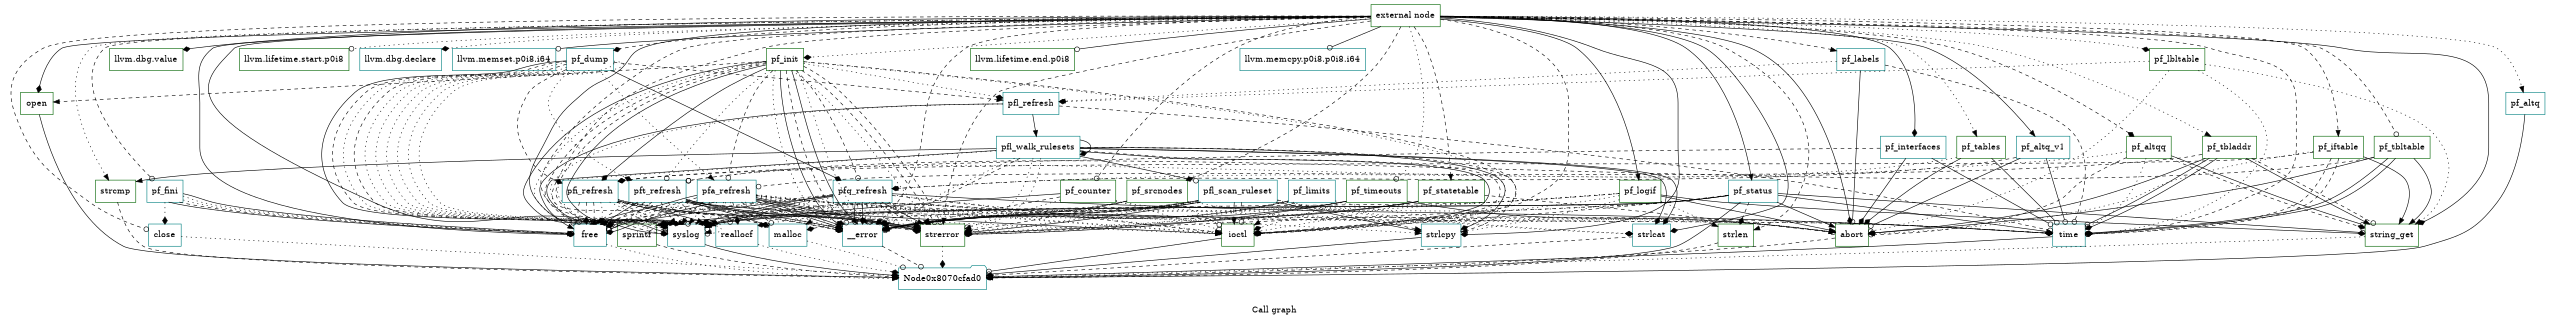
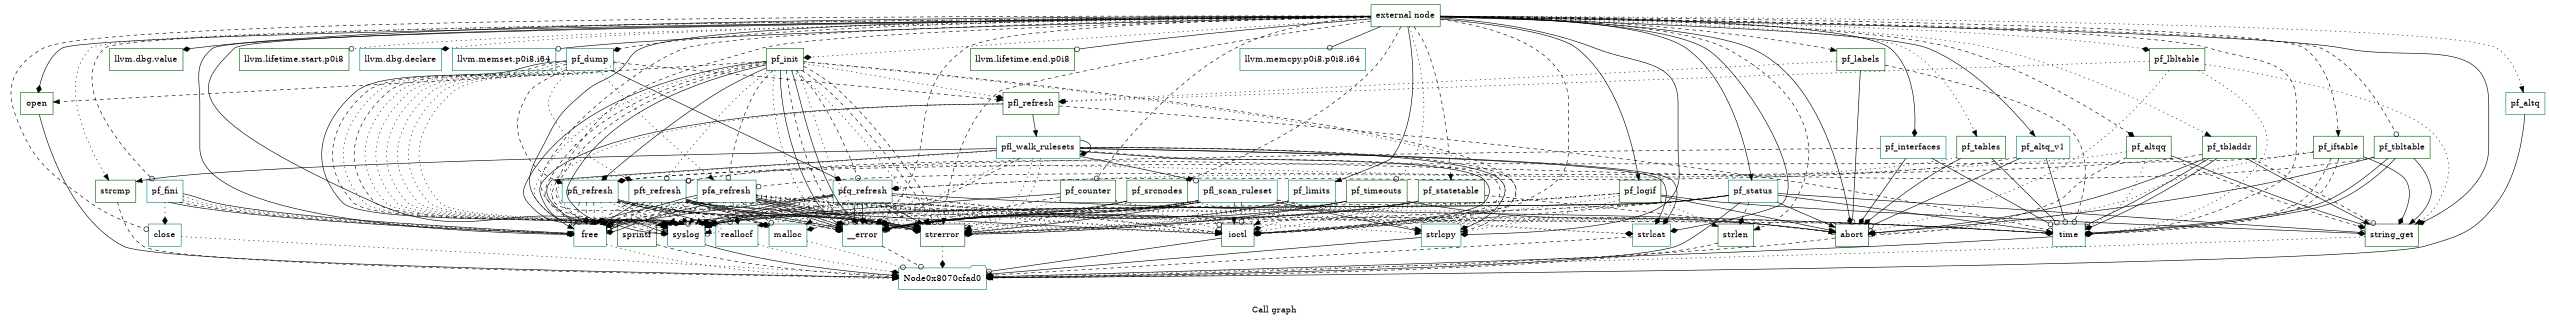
node "pf_labels": color teal -> darkgreen
node "pfl_refresh": color teal -> darkgreen
edge "external node" -> "pf_limits": added
edge "pf_iftable" -> "string_get": arrowhead normal -> diamond
